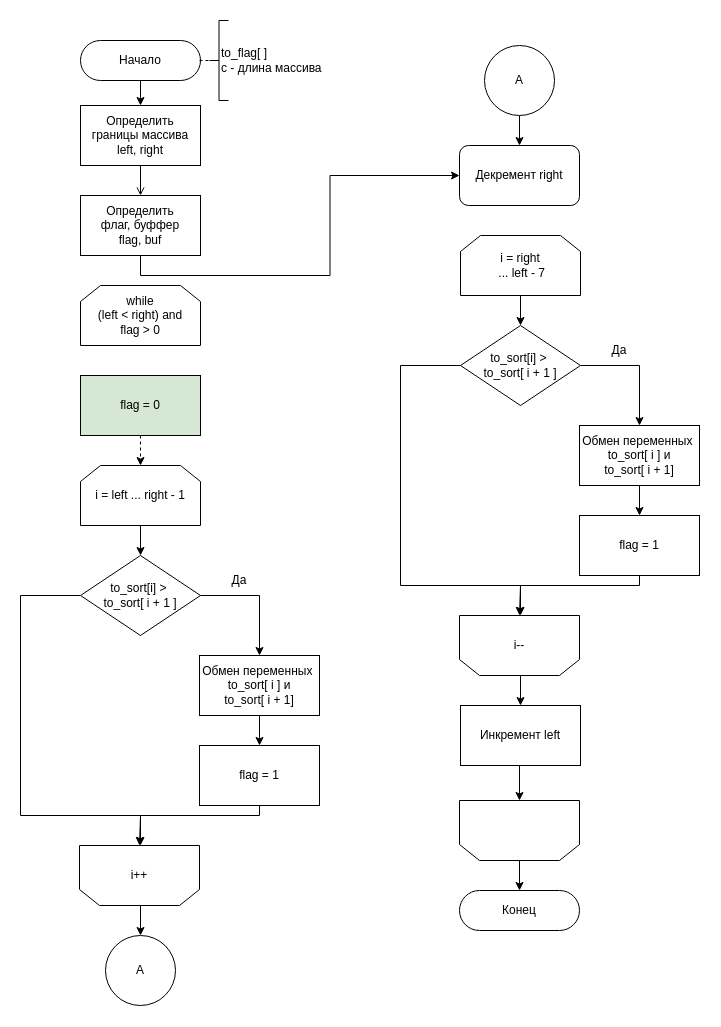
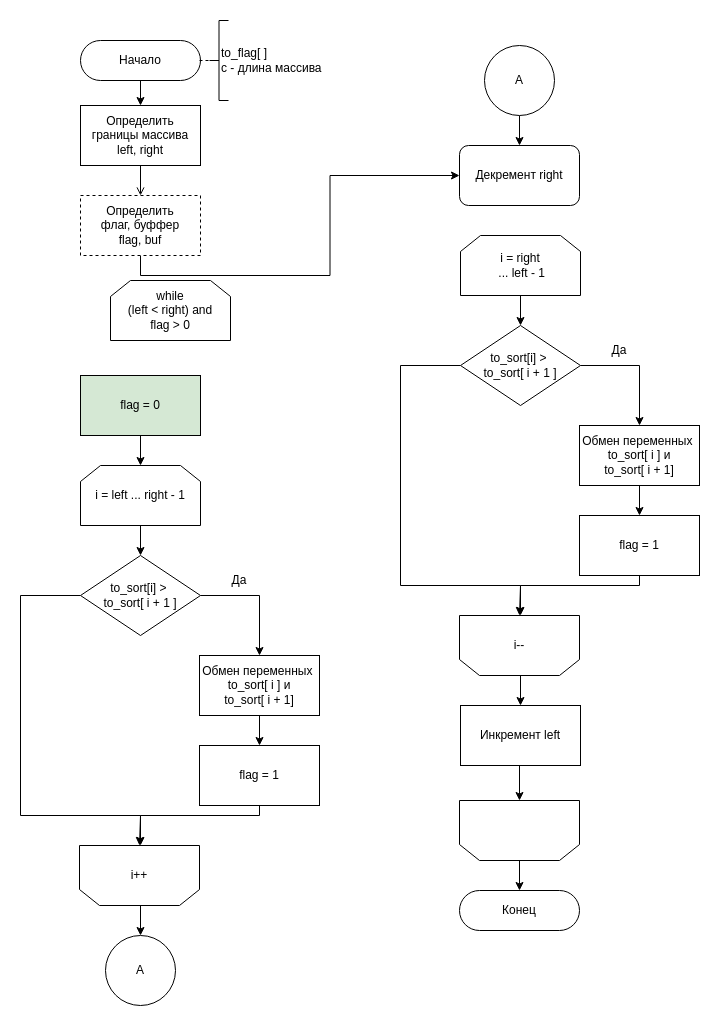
node "Определить флаг, буффер flag, buf": style solid -> dashed
node "i = right ... left - 7": label "i = right ... left - 7" -> "i = right ... left - 1"
node "while (left < right) and flag > 0": moved (141, 316) -> (171, 311)
edge "flag = 0" -> "i = left ... right - 1": style dashed -> solid
